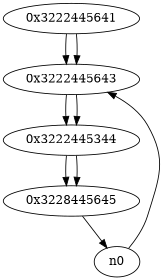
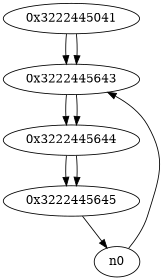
node "0x3222445641": label "0x3222445641" -> "0x3222445041"
node "0x3222445344": label "0x3222445344" -> "0x3222445644"
node "0x3228445645": label "0x3228445645" -> "0x3222445645"
